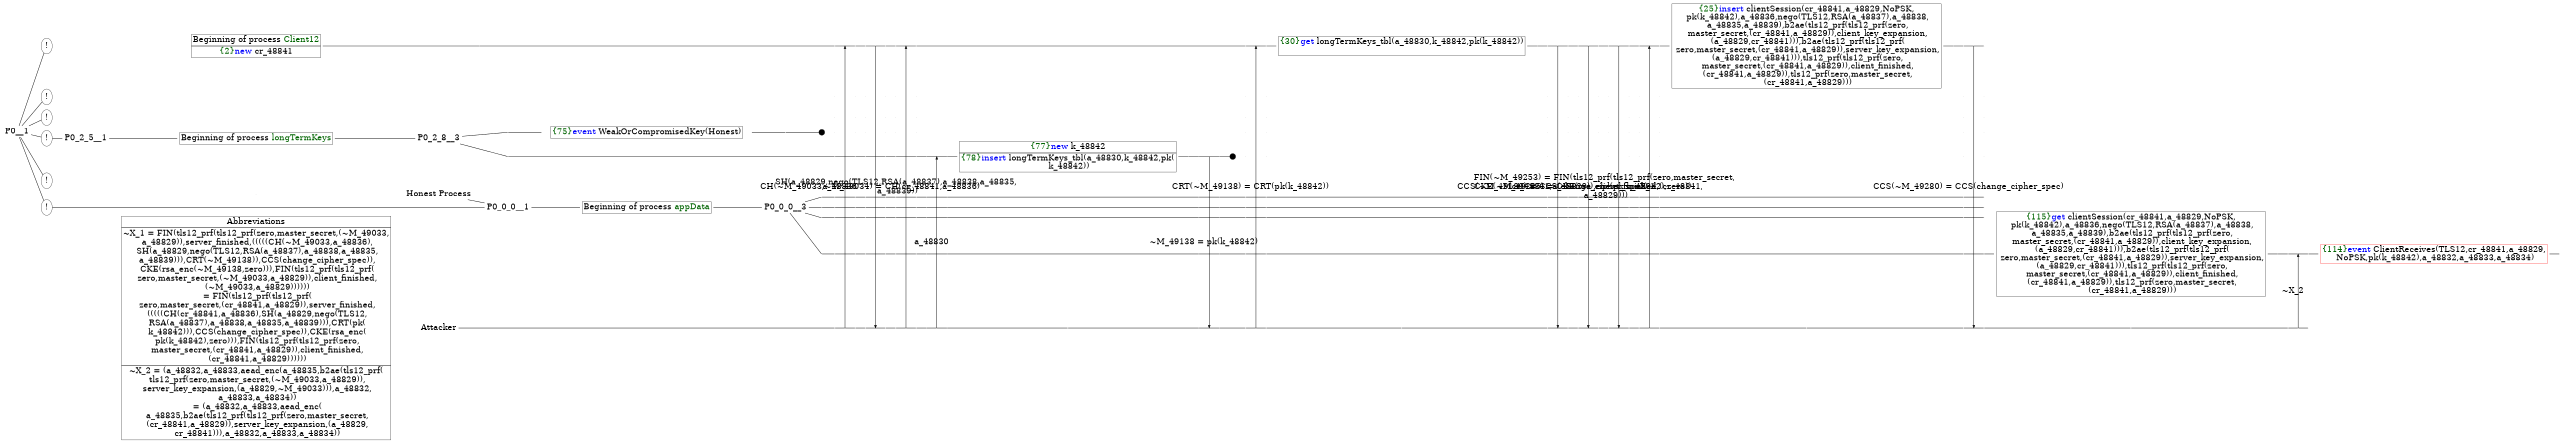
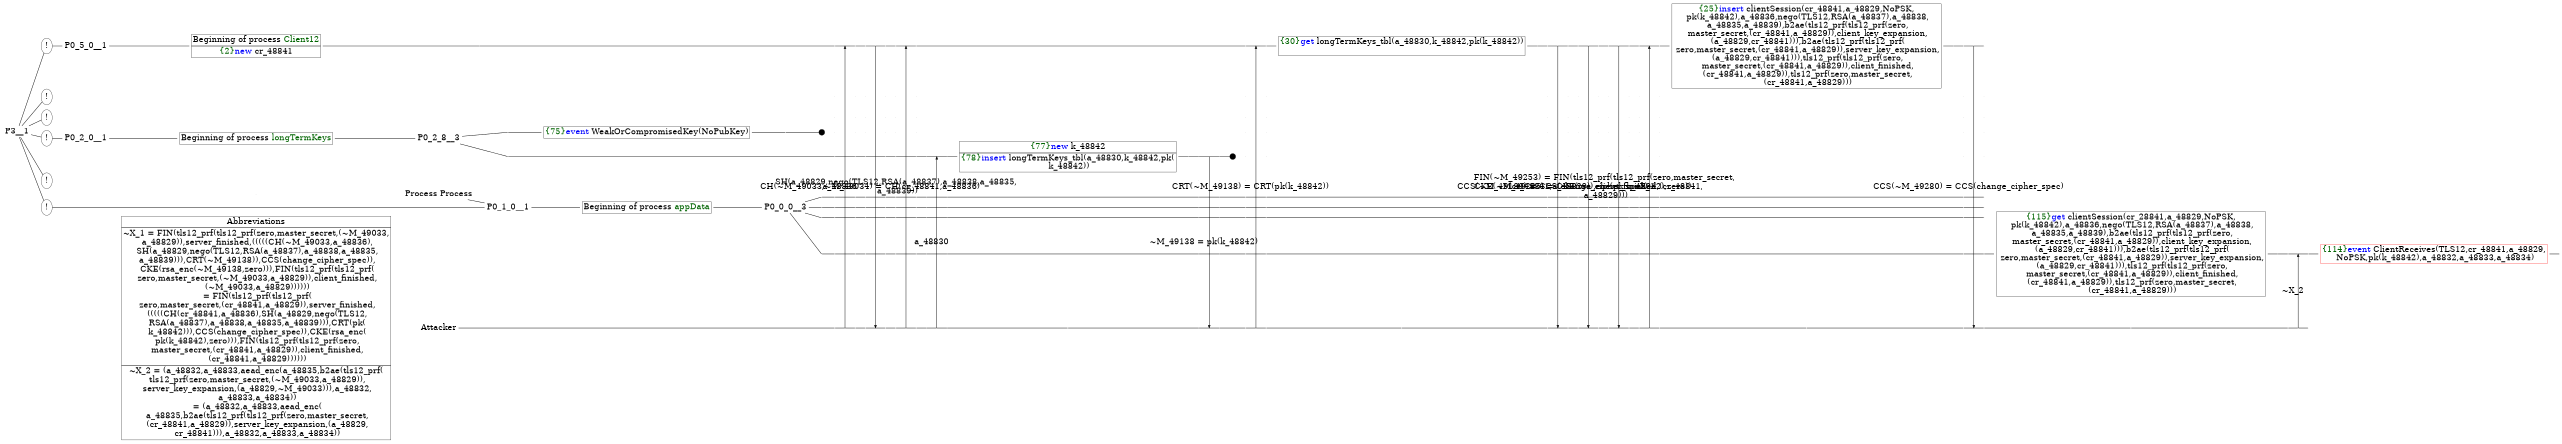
node "P0_5_0__1": added
node "P0__1": label "P0__1" -> "P3__1"
node "{75}": text "WeakOrCompromisedKey(Honest)" -> "WeakOrCompromisedKey(NoPubKey)"
node "P0_2_5__1": label "P0_2_5__1" -> "P0_2_0__1"
node "Honest Process": label "Honest Process" -> "Process Process"
node "P0_0_0__1": label "P0_0_0__1" -> "P0_1_0__1"
node "{115}": text "clientSession(cr_48841,a_48829,NoPSK," -> "clientSession(cr_28841,a_48829,NoPSK,"
